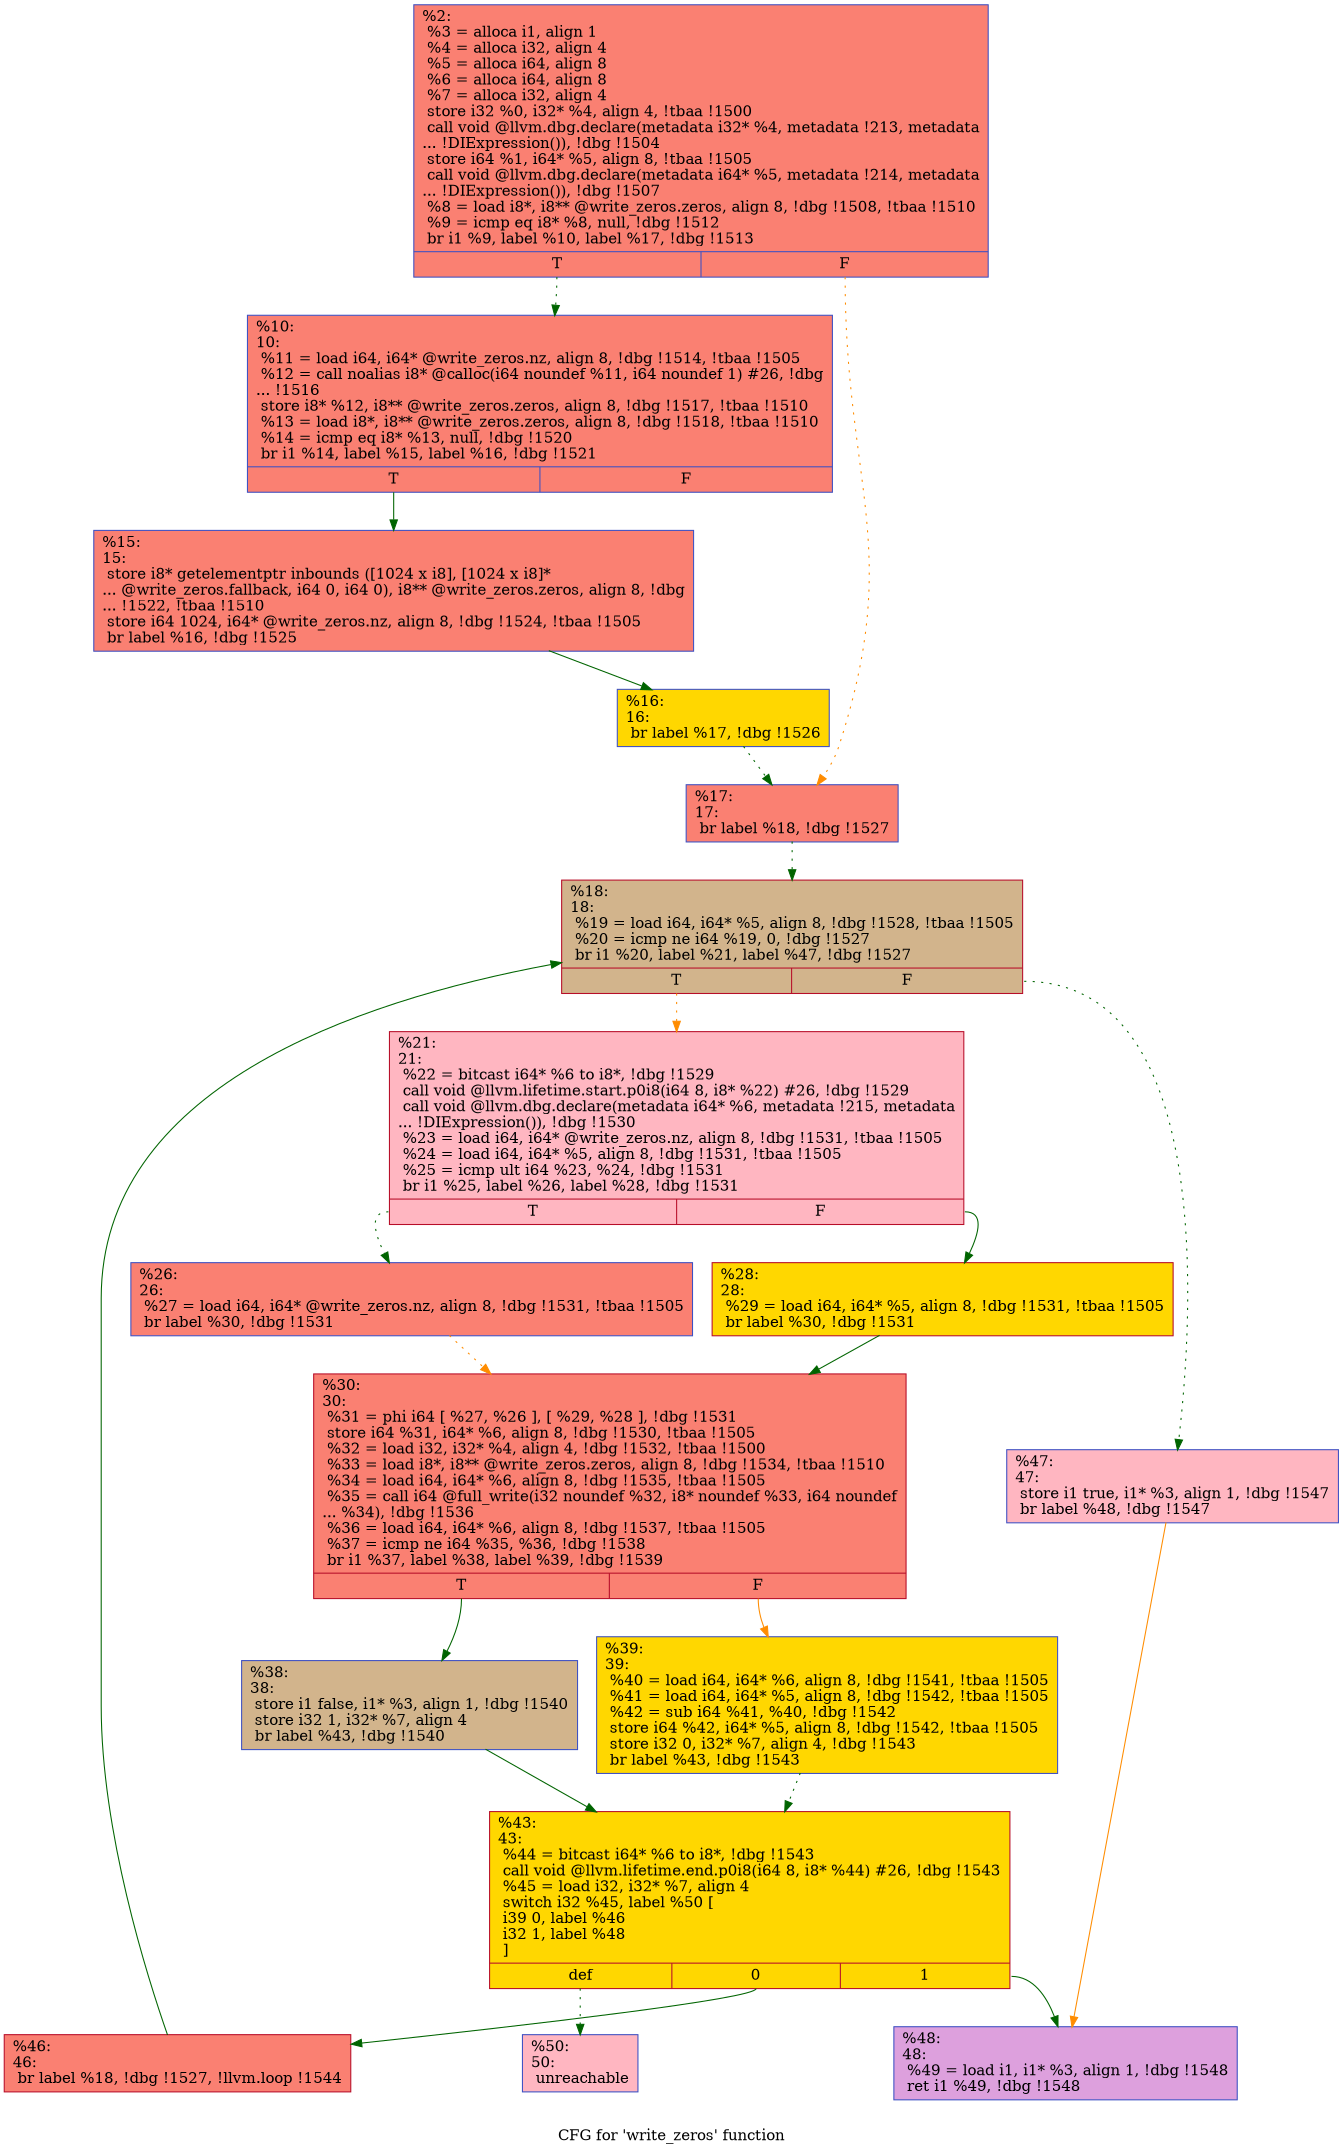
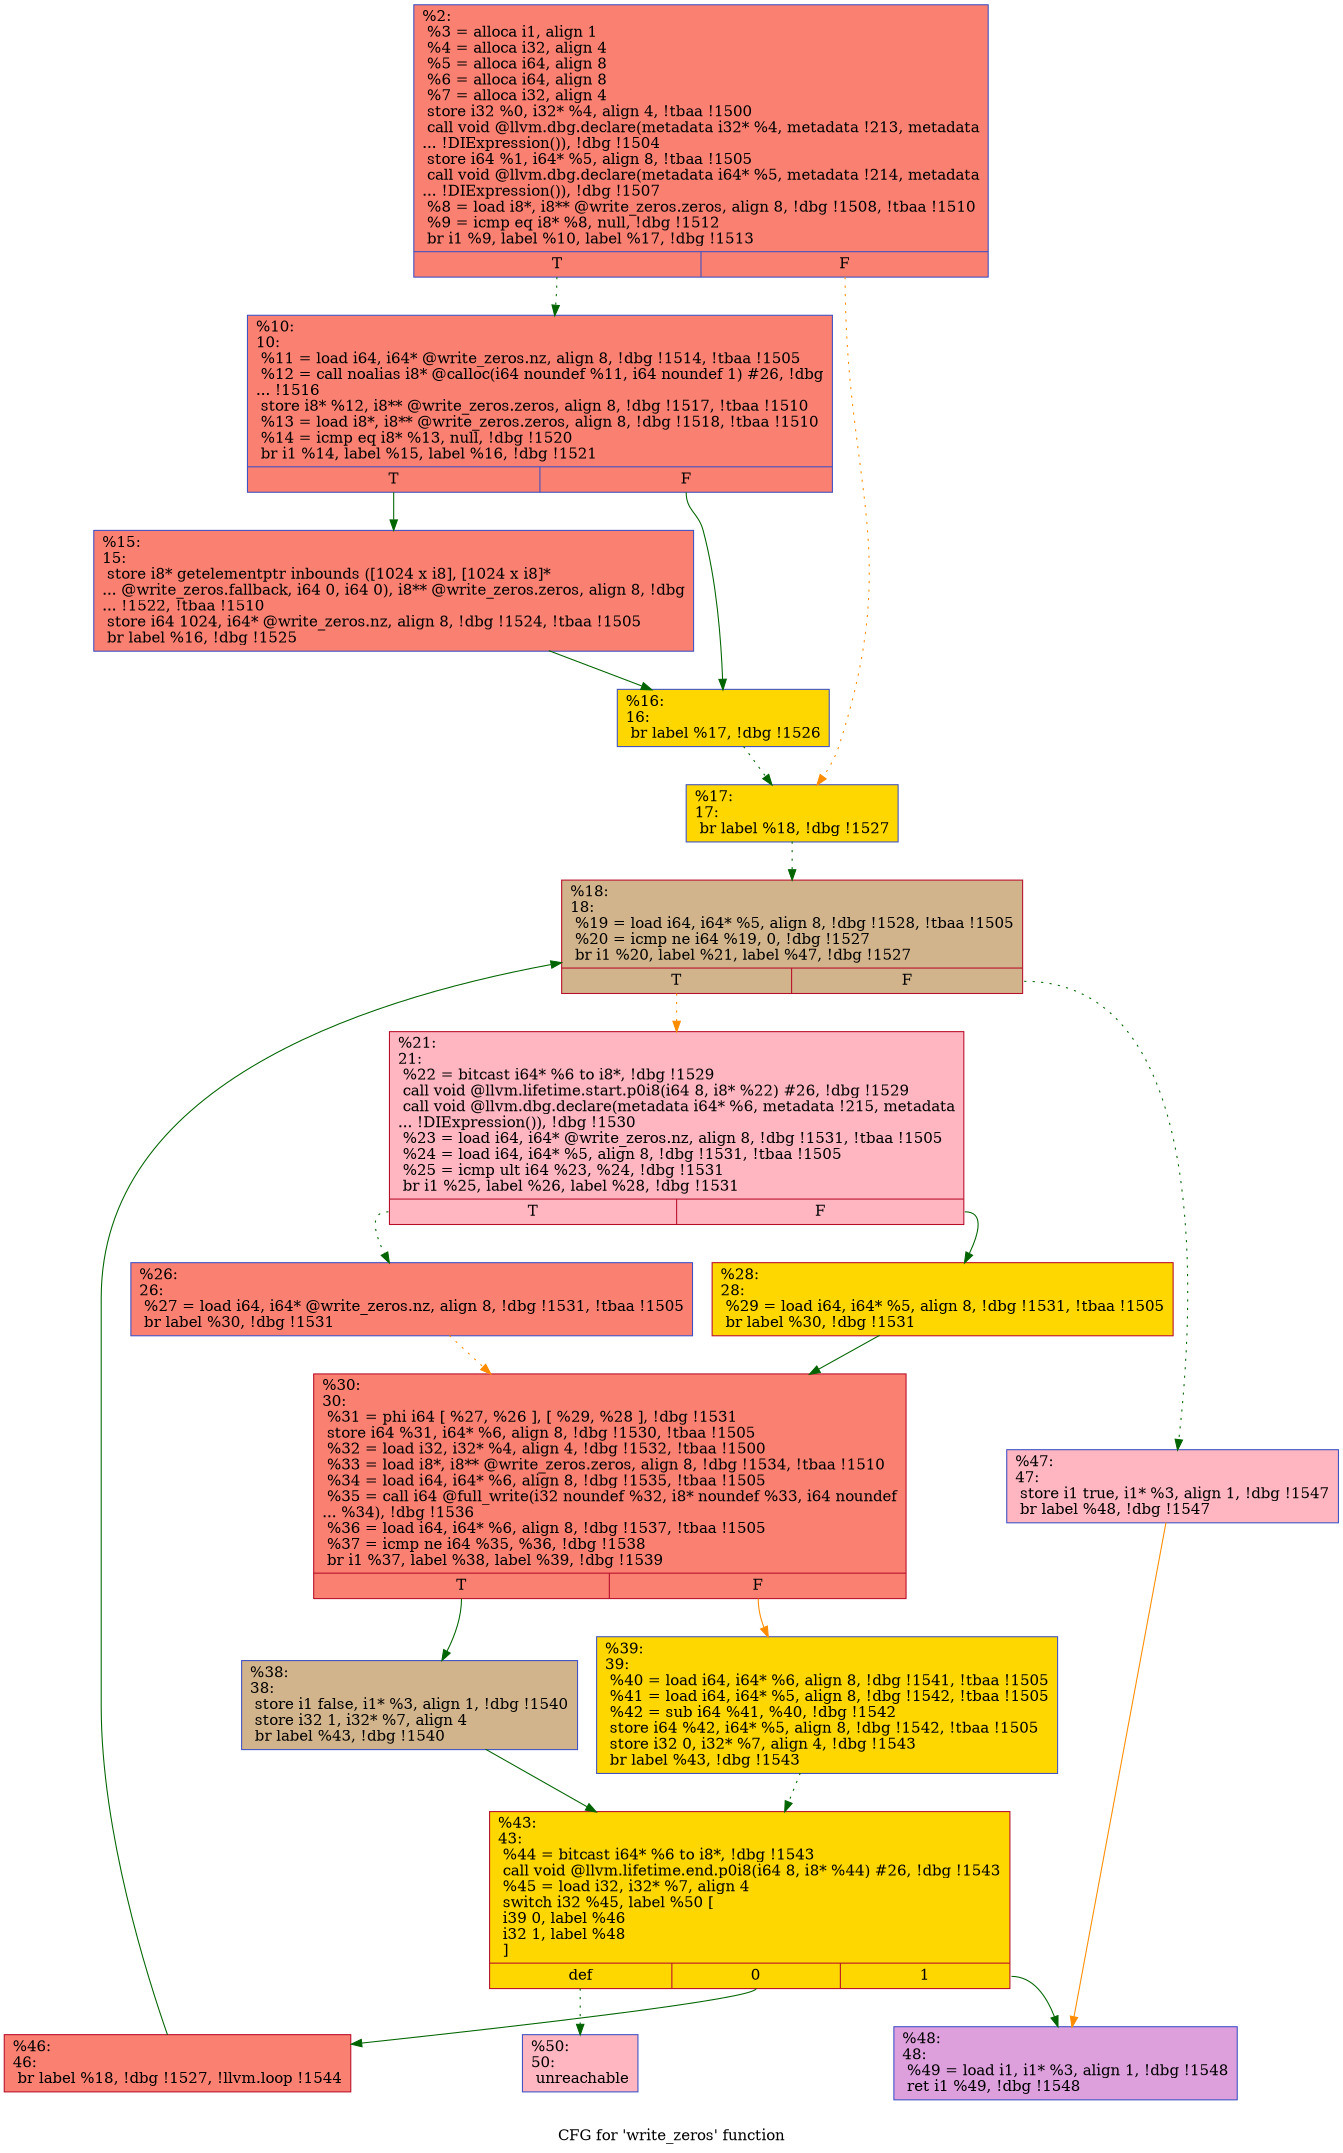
edge "%10:" -> "%16:": added
node "%17:": fillcolor salmon -> gold
